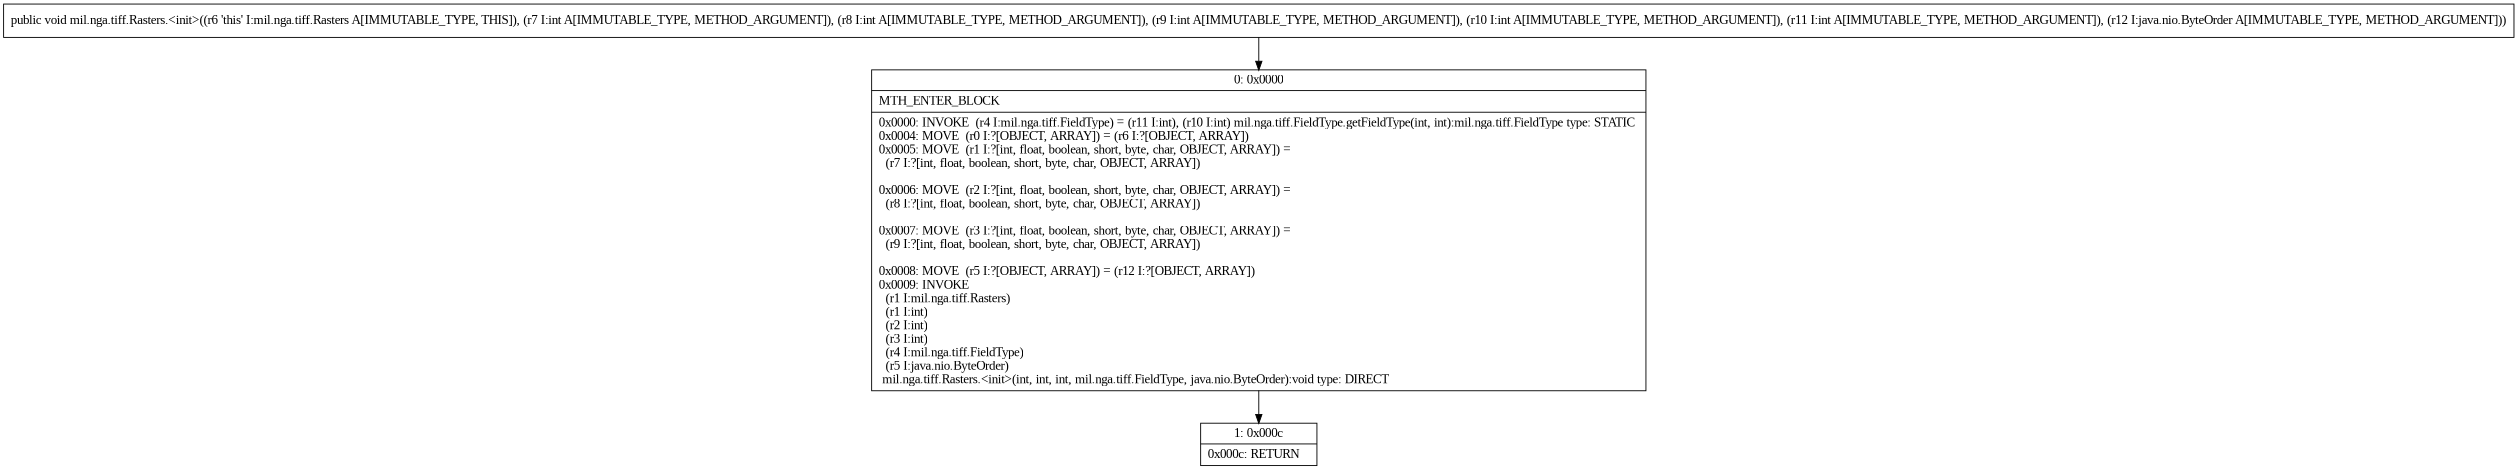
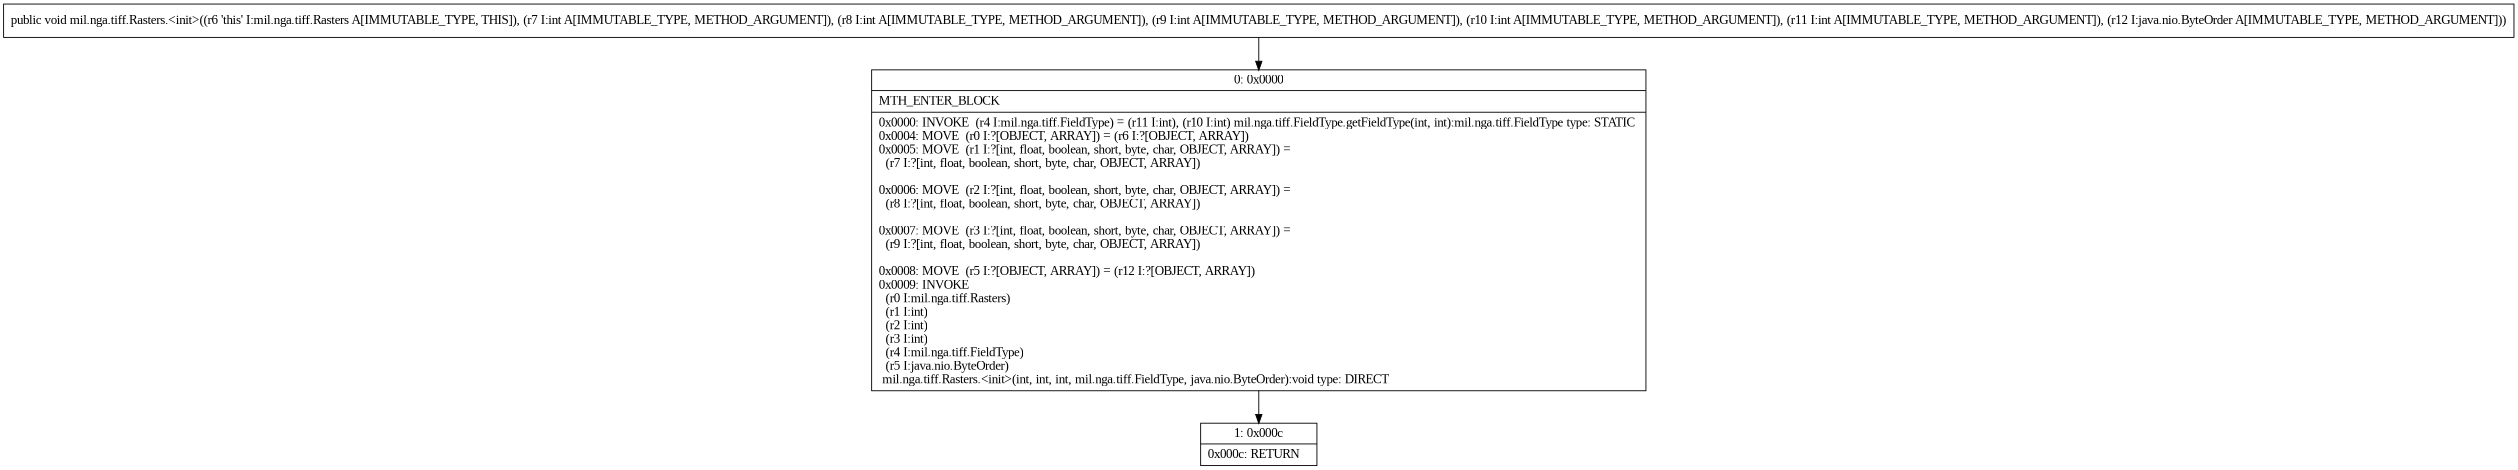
node "0: 0x0000": text "(r1 I:mil.nga.tiff.Rasters)" -> "(r0 I:mil.nga.tiff.Rasters)"
